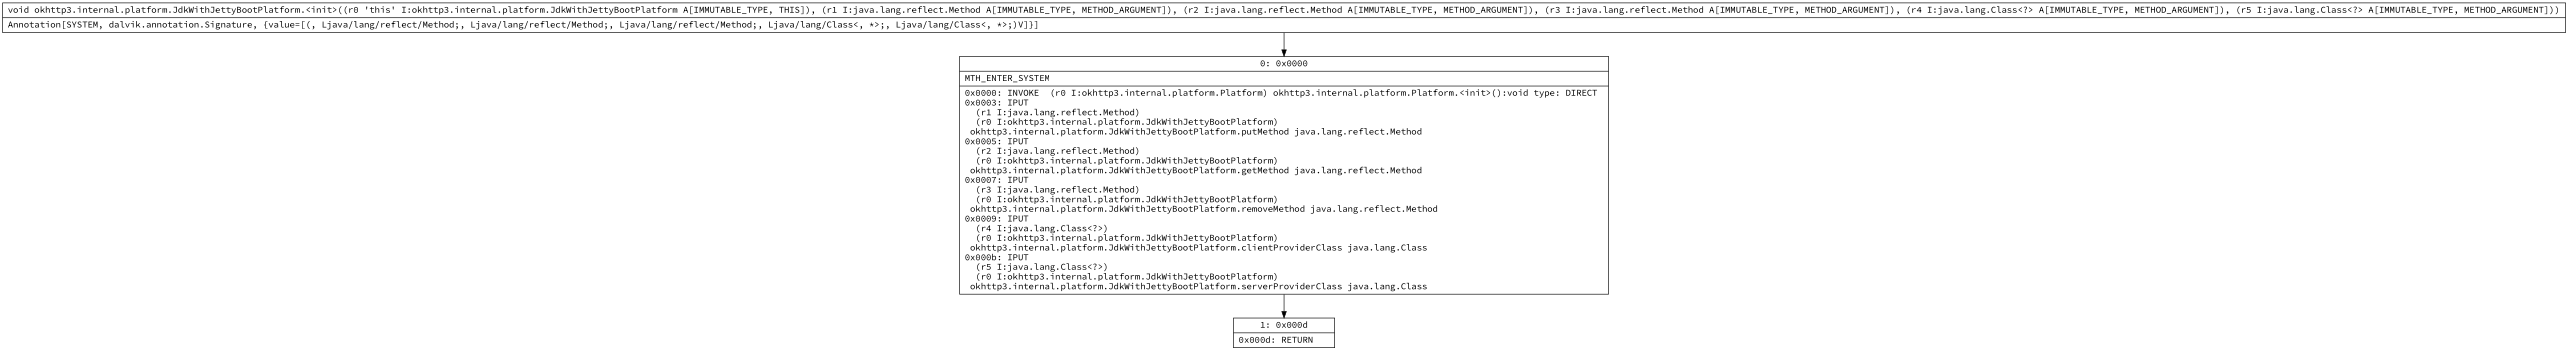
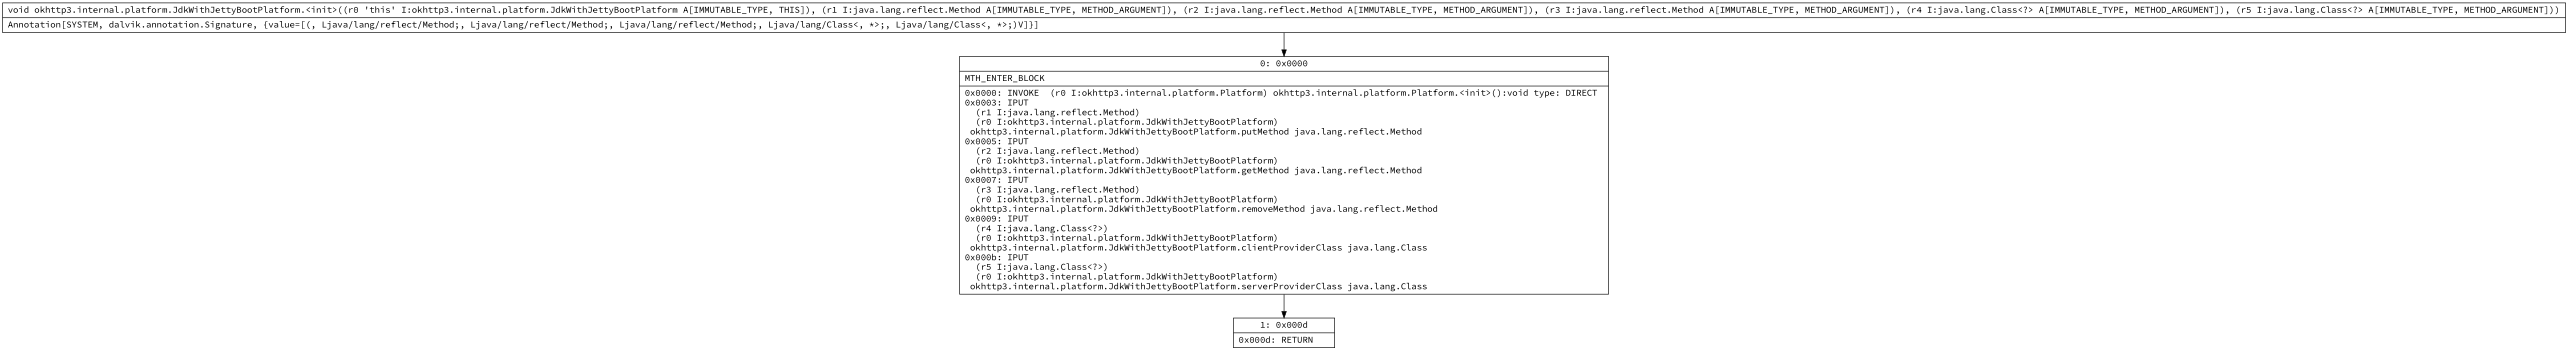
node "0: 0x0000": text "MTH_ENTER_SYSTEM" -> "MTH_ENTER_BLOCK"
